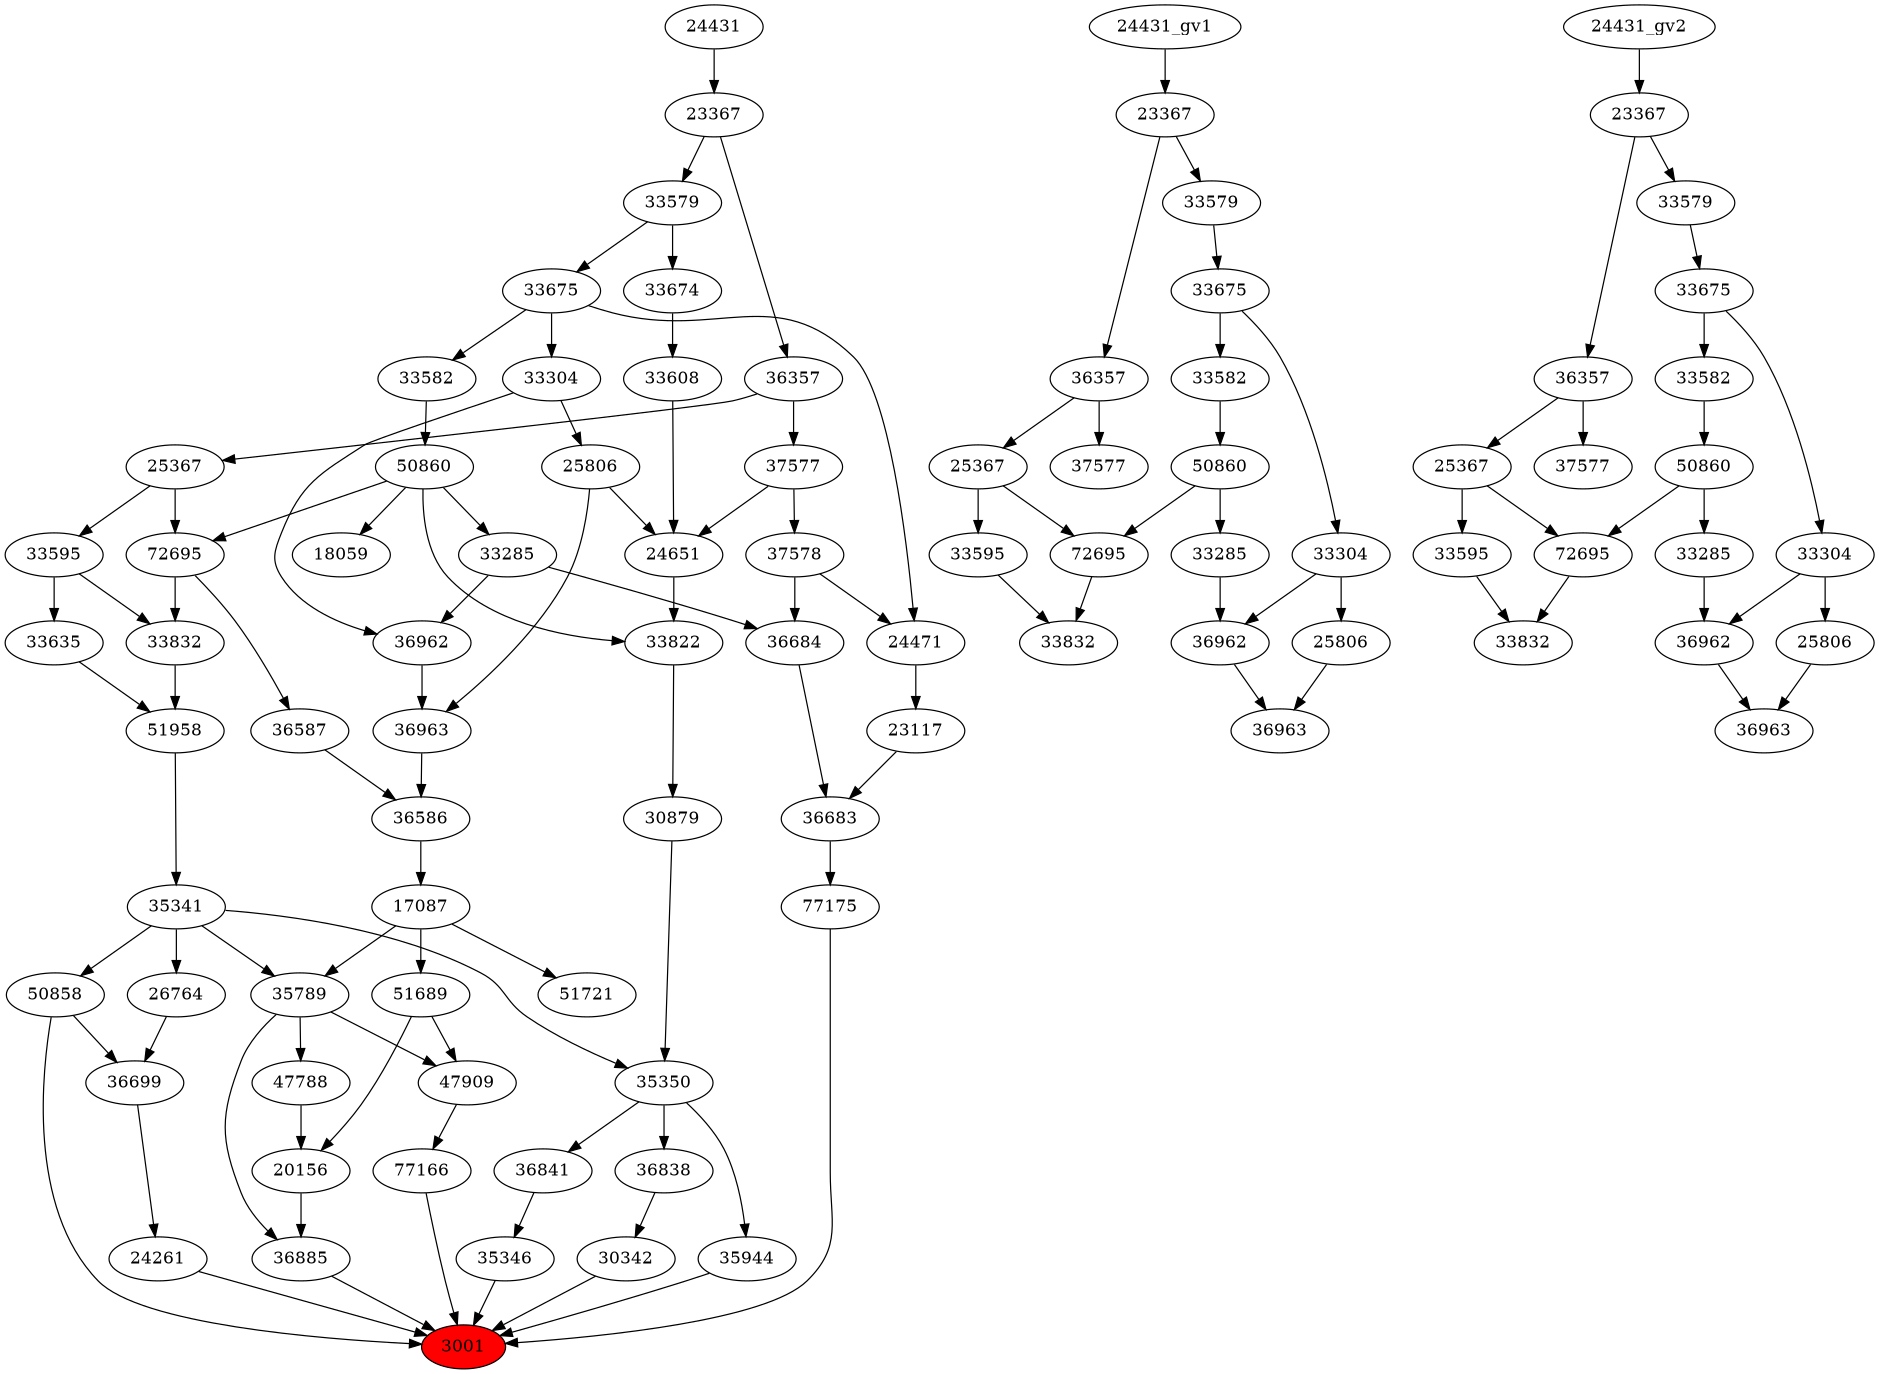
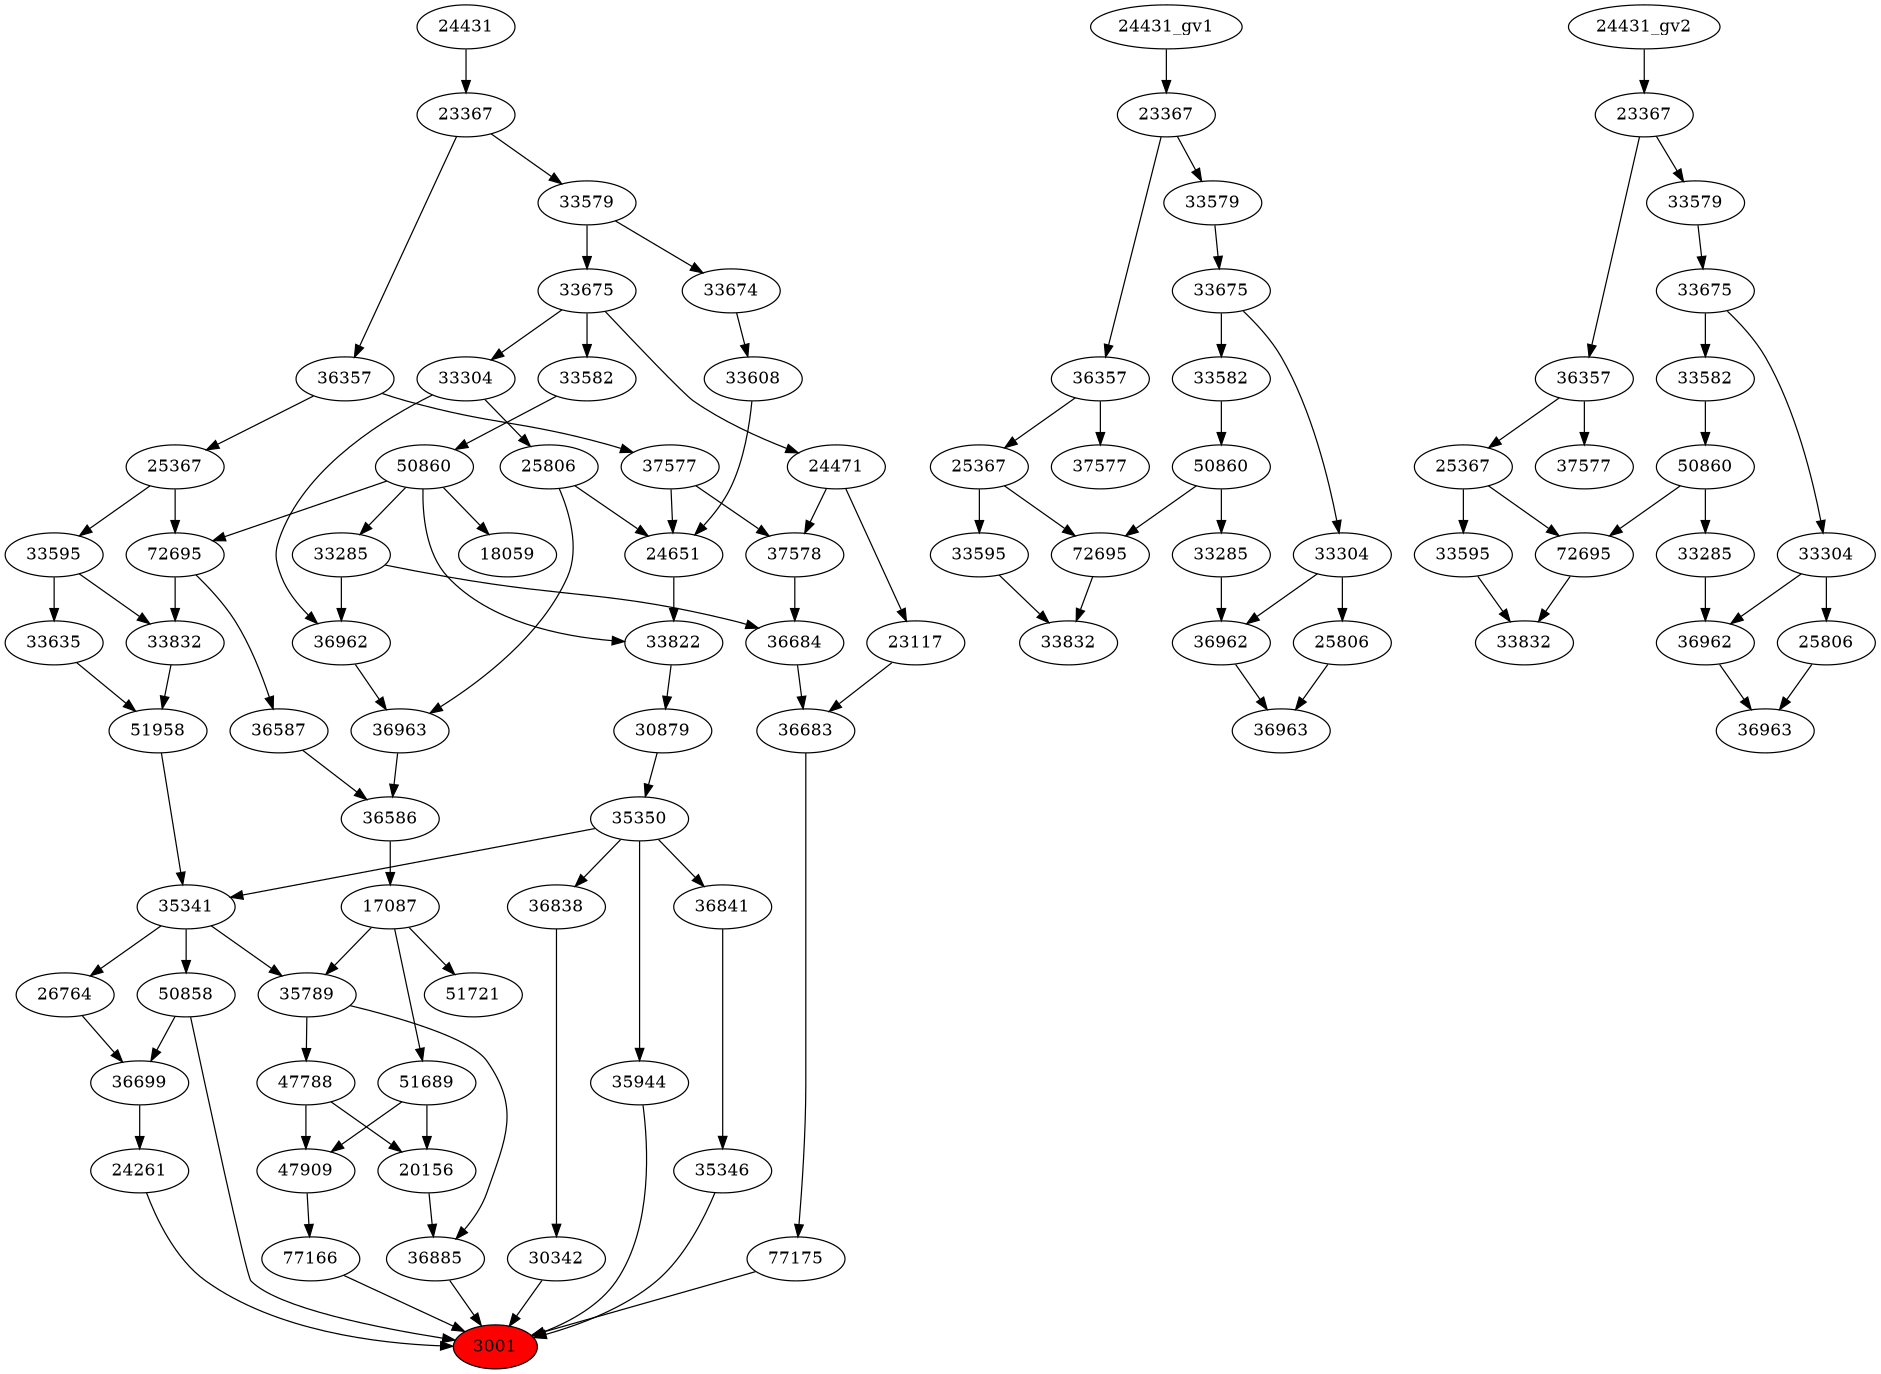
edge "37578" -> "24471": reversed
edge "35341" -> "35350": reversed
edge "35789" -> "47909": now "47788" -> "47909"
